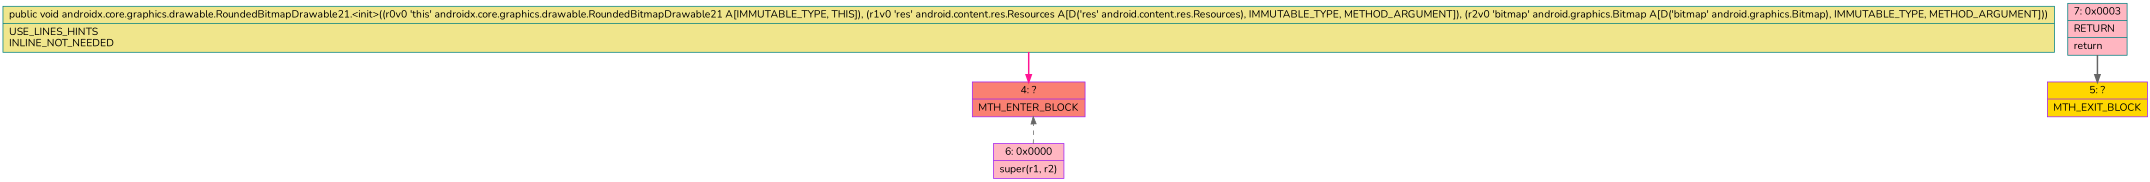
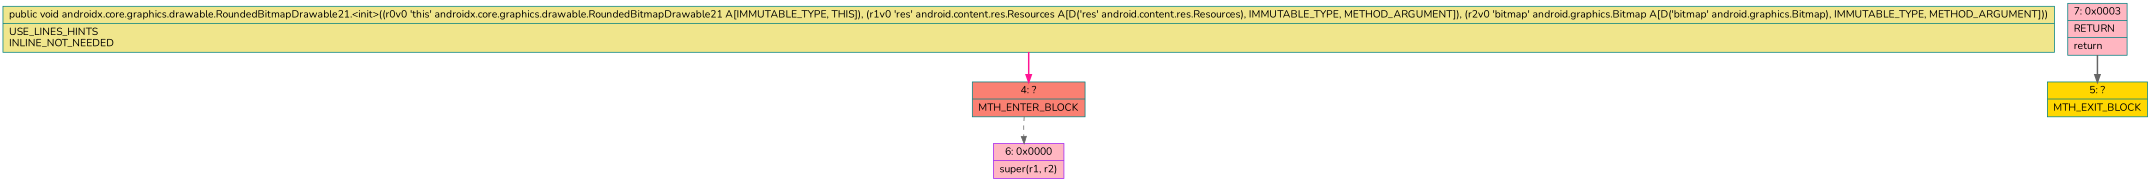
node "4: ?": color purple -> teal
node "5: ?": color purple -> teal
edge "6: 0x0000" -> "4: ?": reversed
